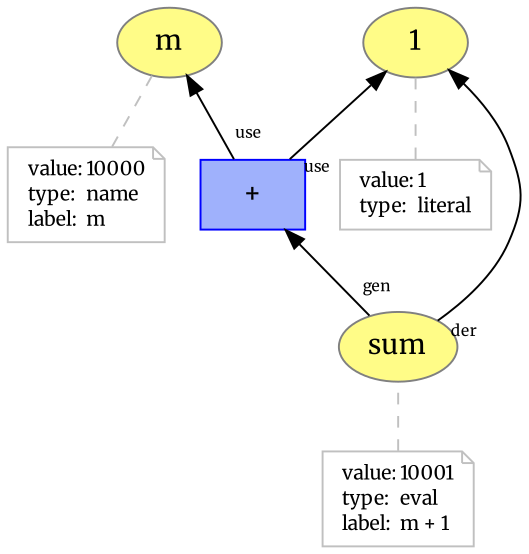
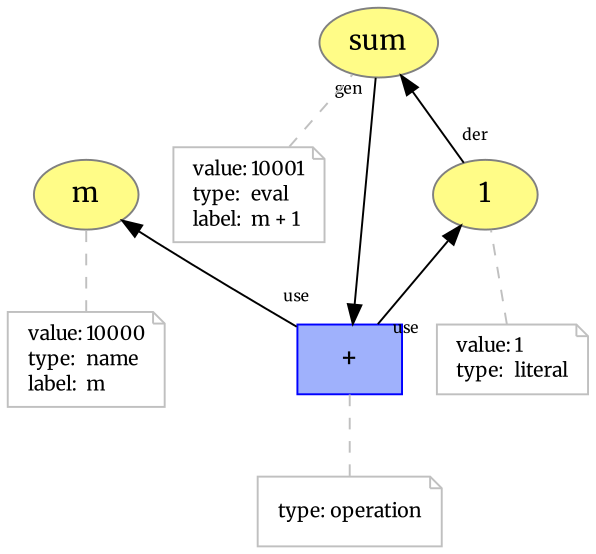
edge "sum" -> "1": reversed
node "type:": added
